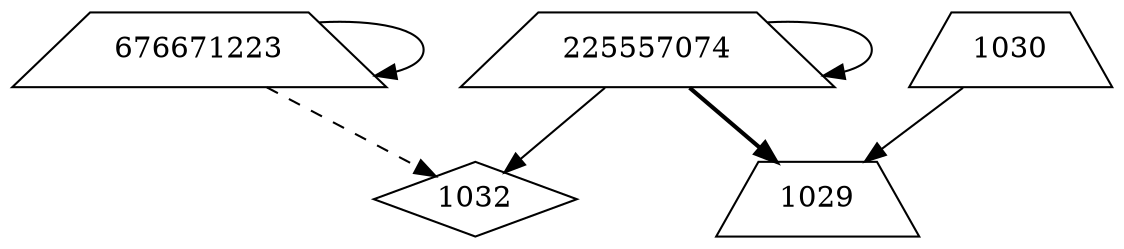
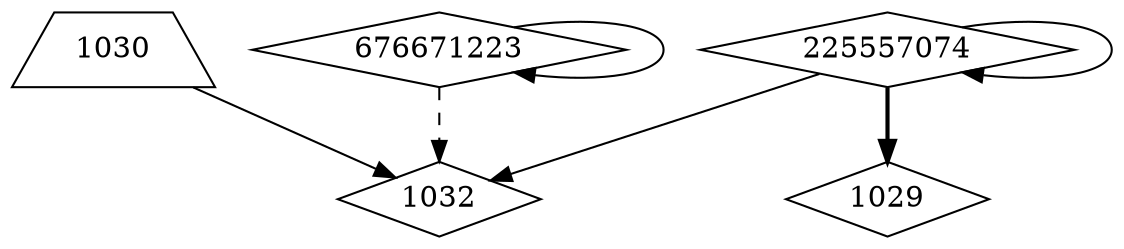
node "676671223": shape trapezium -> diamond
node "225557074": shape trapezium -> diamond
edge "1030" -> "1029": now "1030" -> "1032"
node "1029": shape trapezium -> diamond
